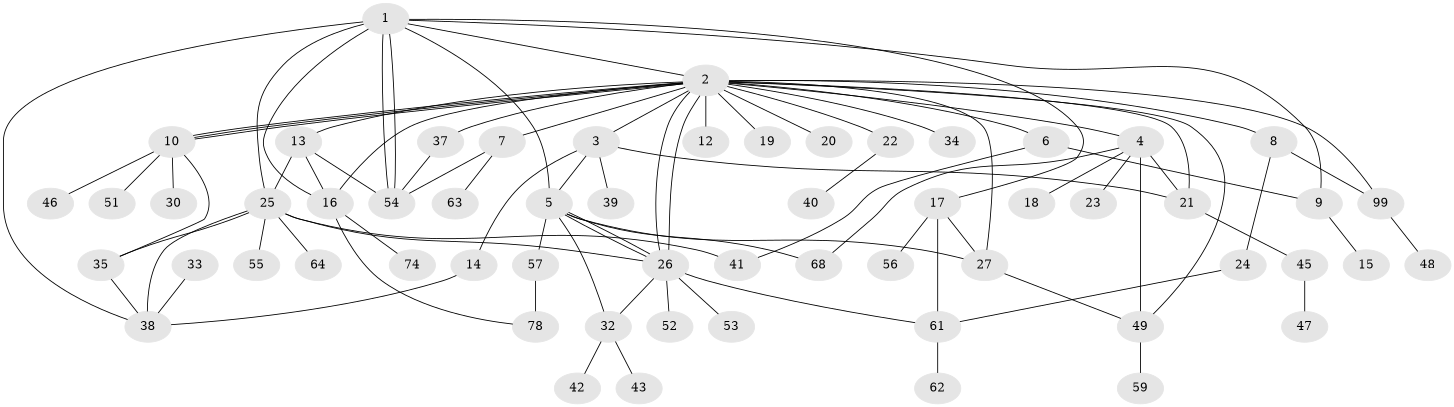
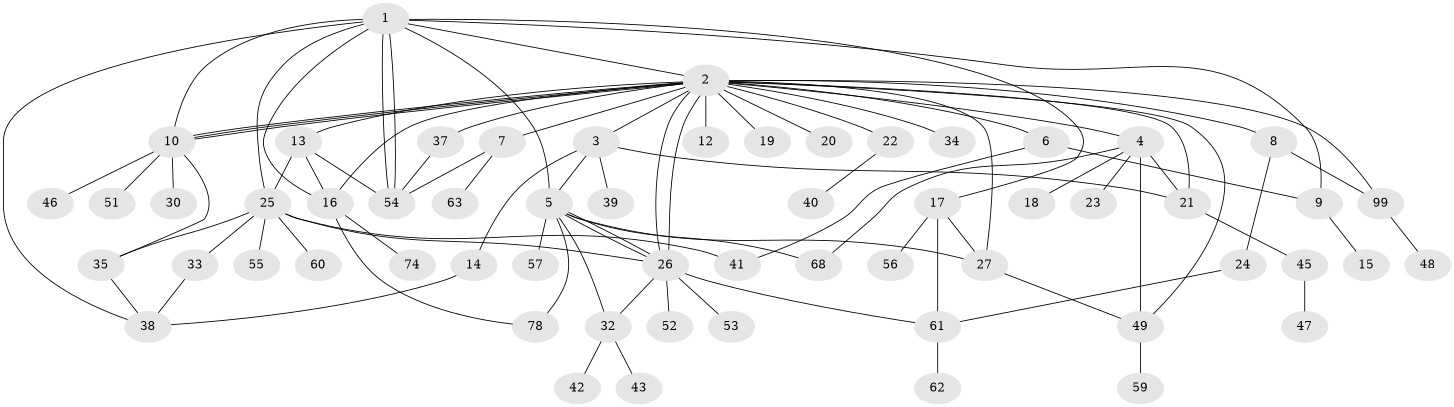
edge "1" -- "10": added
edge "25" -- "38": now "25" -- "33"
node "64": label "64" -> "60"
edge "57" -- "78": now "5" -- "78"
